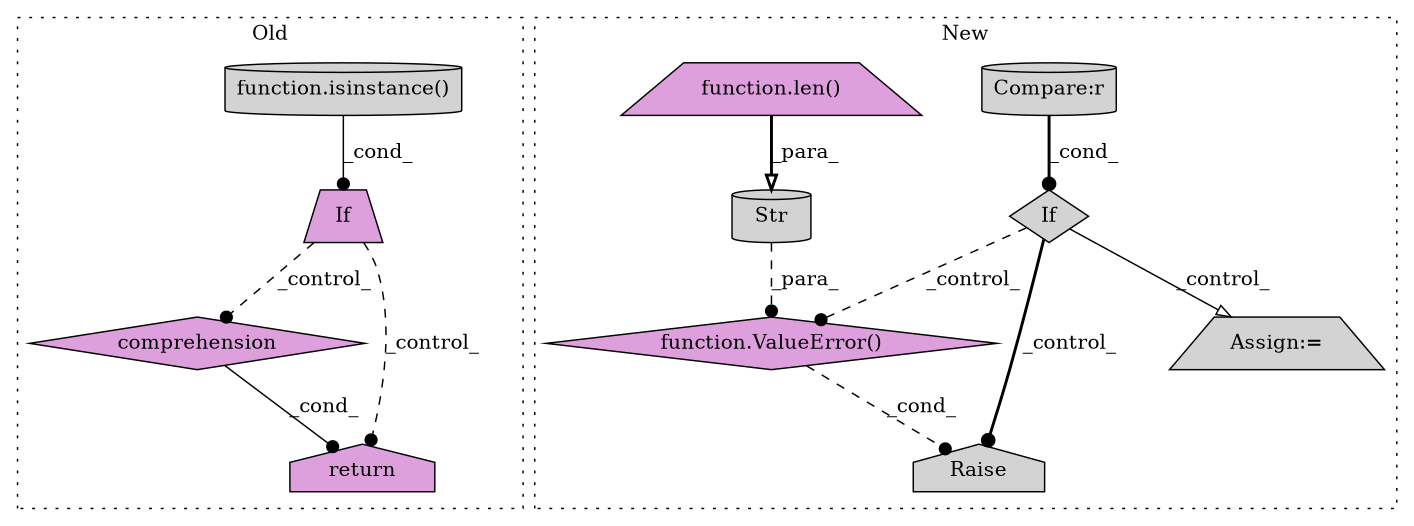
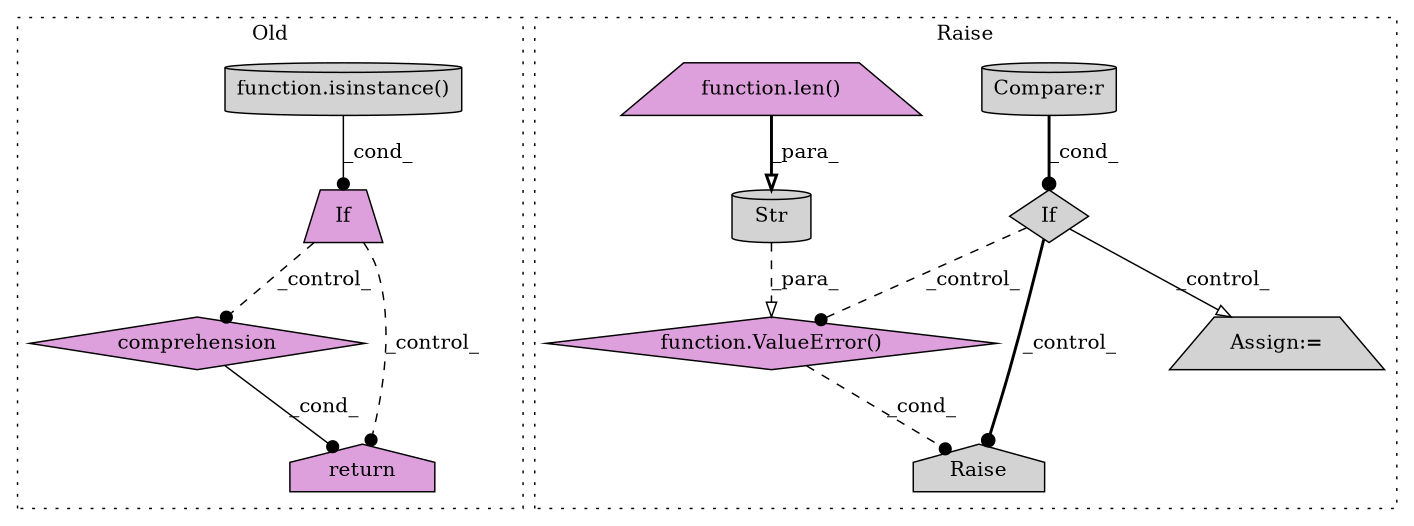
cluster "New": label "New" -> "Raise"
edge "Str" -> "function.ValueError()": arrowhead dot -> onormal
